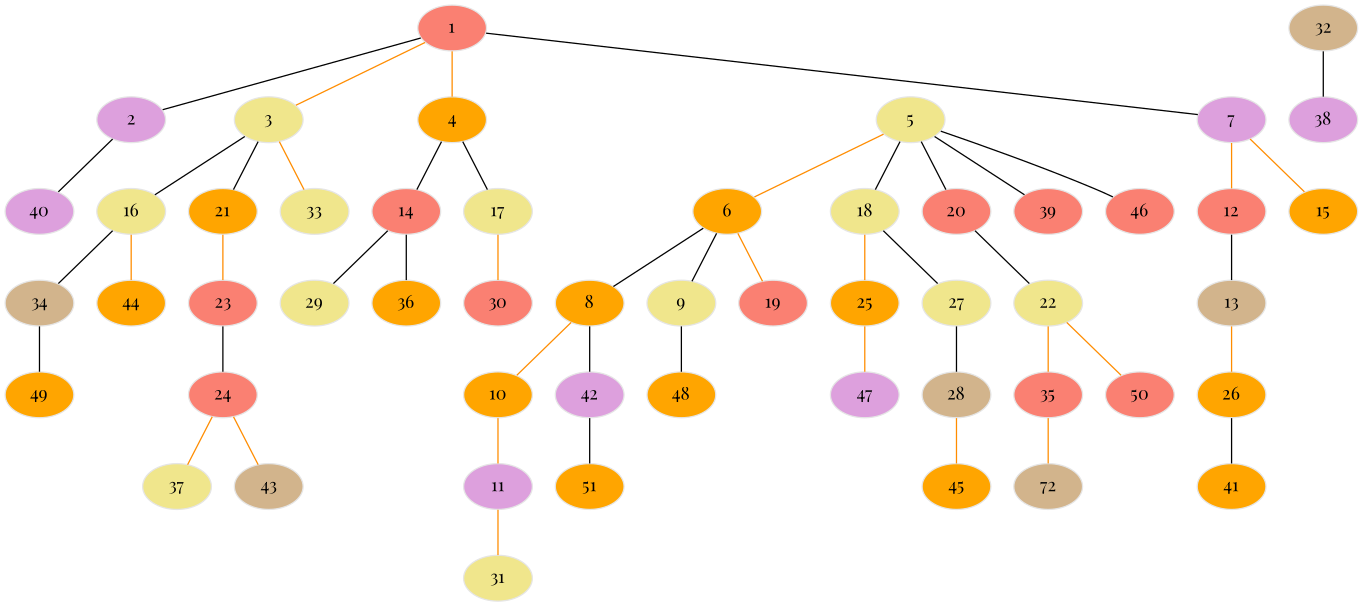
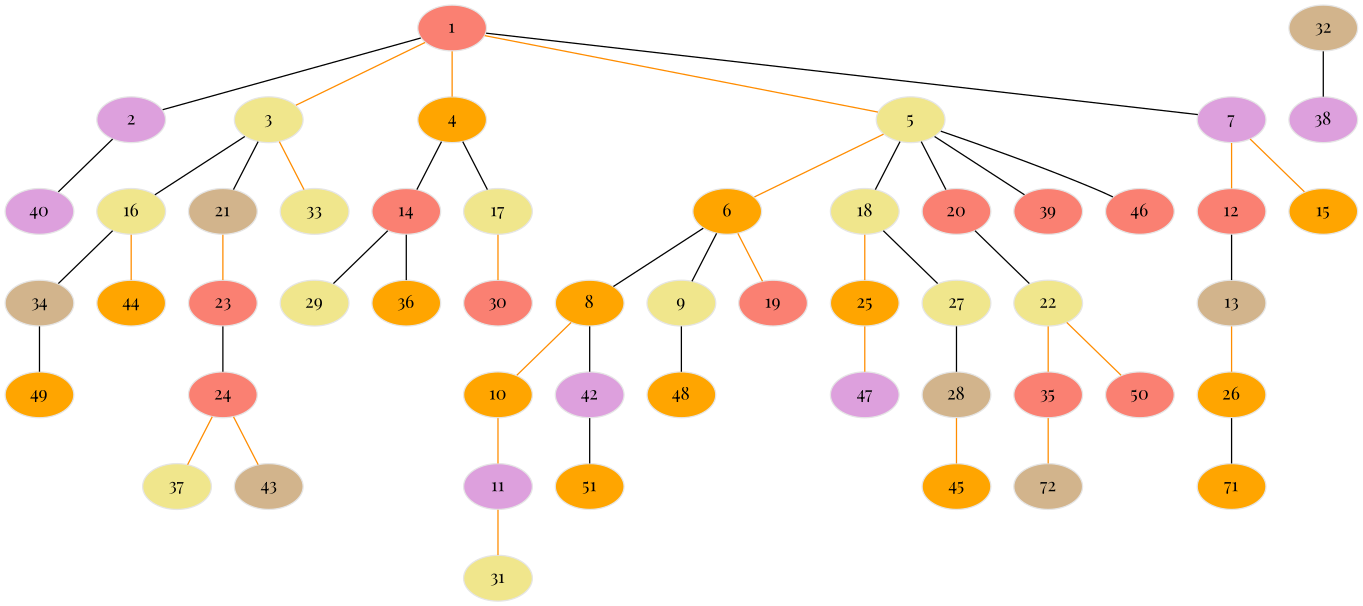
edge "1" -- "5": added
node "21": fillcolor orange -> tan
node "41": label "41" -> "71"
